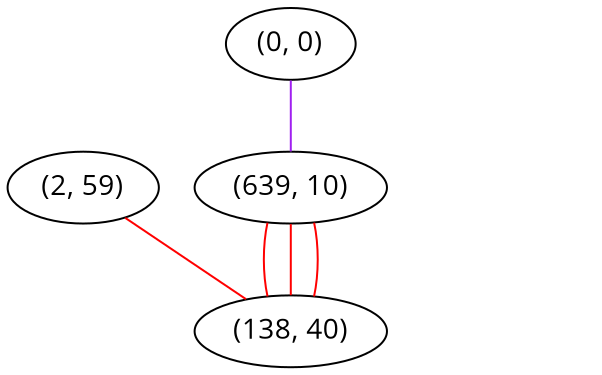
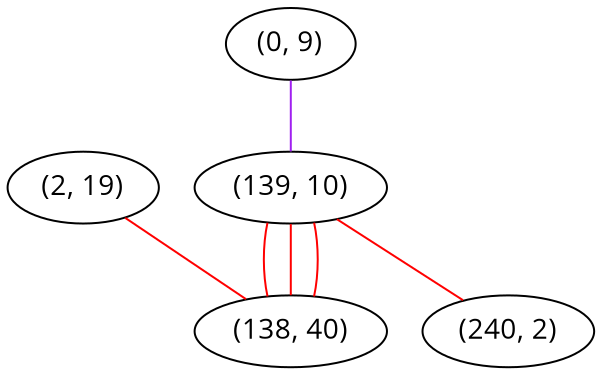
node "(0, 0)": label "(0, 0)" -> "(0, 9)"
node "(2, 59)": label "(2, 59)" -> "(2, 19)"
node "(639, 10)": label "(639, 10)" -> "(139, 10)"
node "(240, 2)": added
